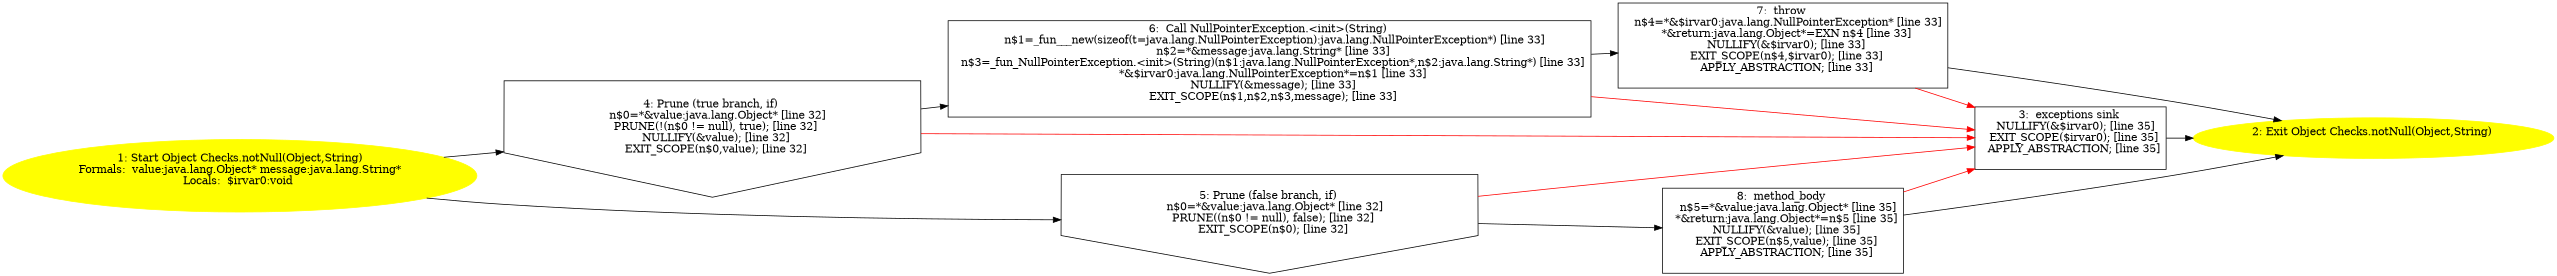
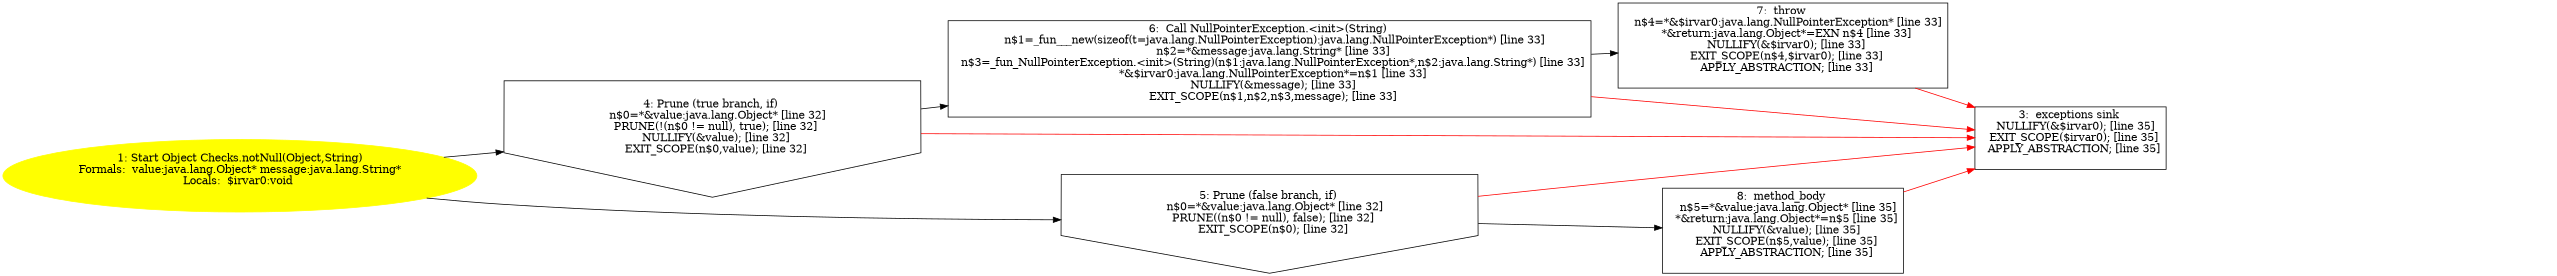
node "2: Exit Object Checks.notNull(Object,String)": removed
